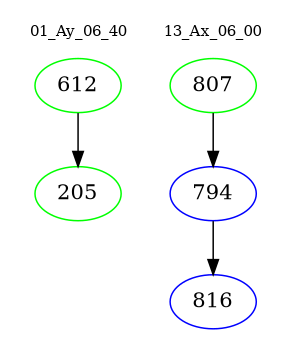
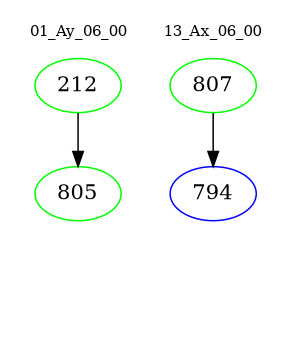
cluster "01_Ay_06_40": label "01_Ay_06_40" -> "01_Ay_06_00"
node "612": label "612" -> "212"
node "205": label "205" -> "805"
node "816": removed
